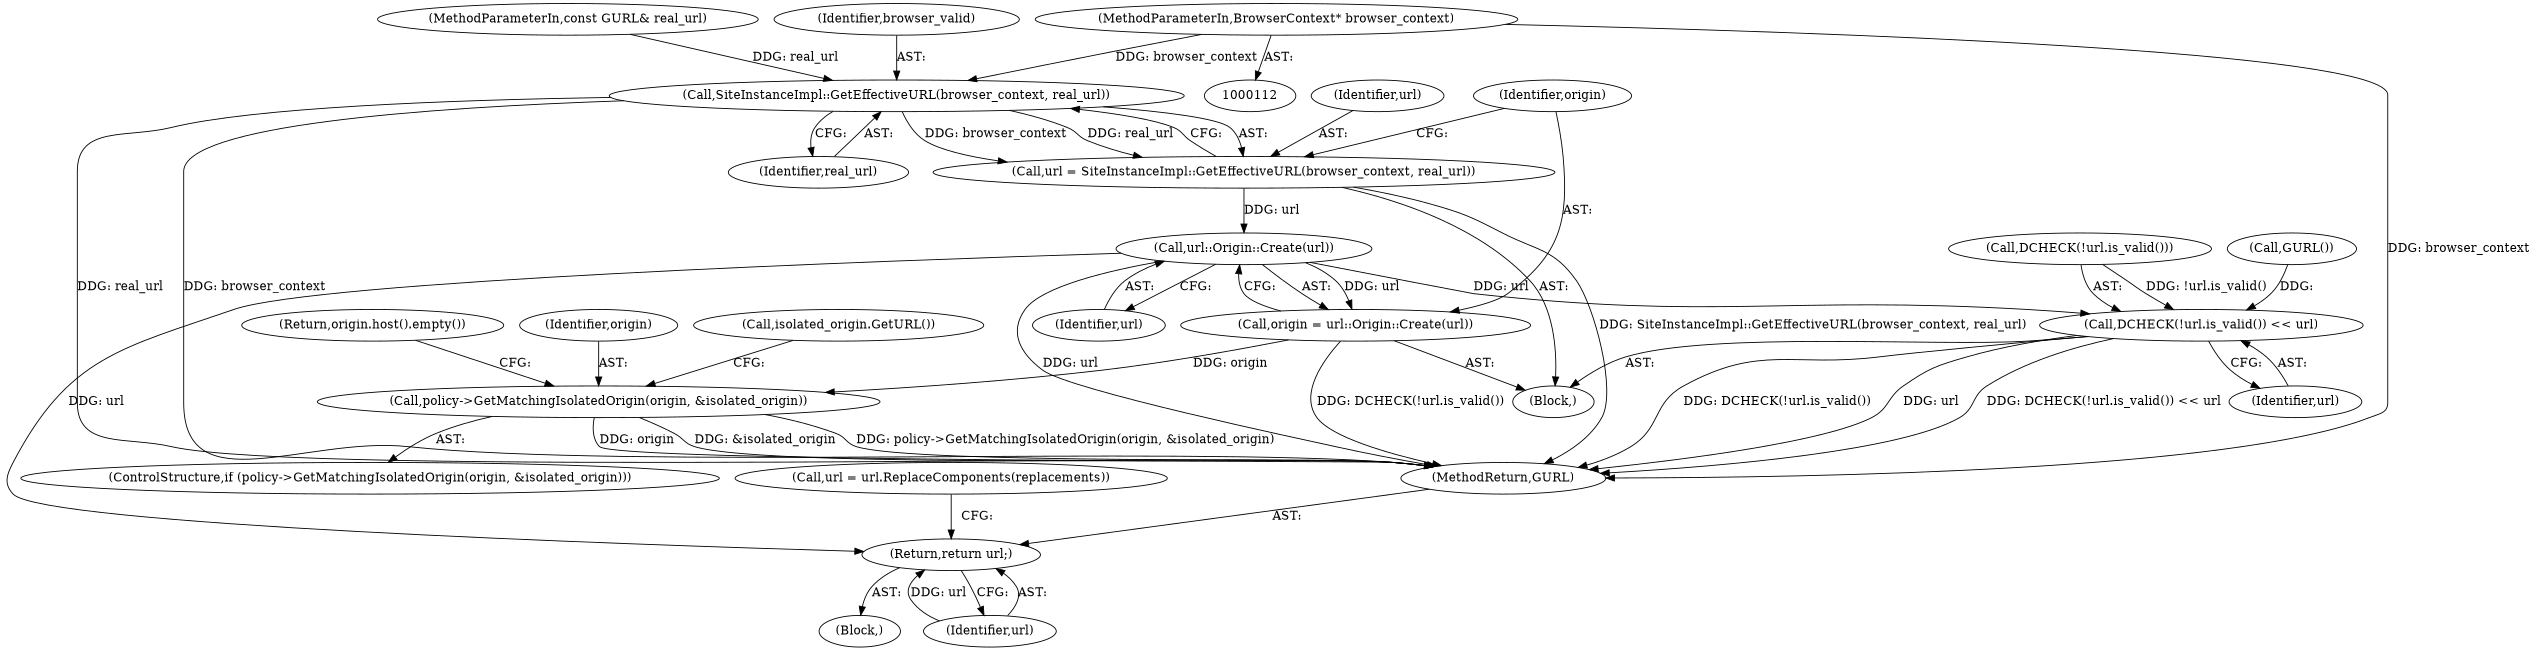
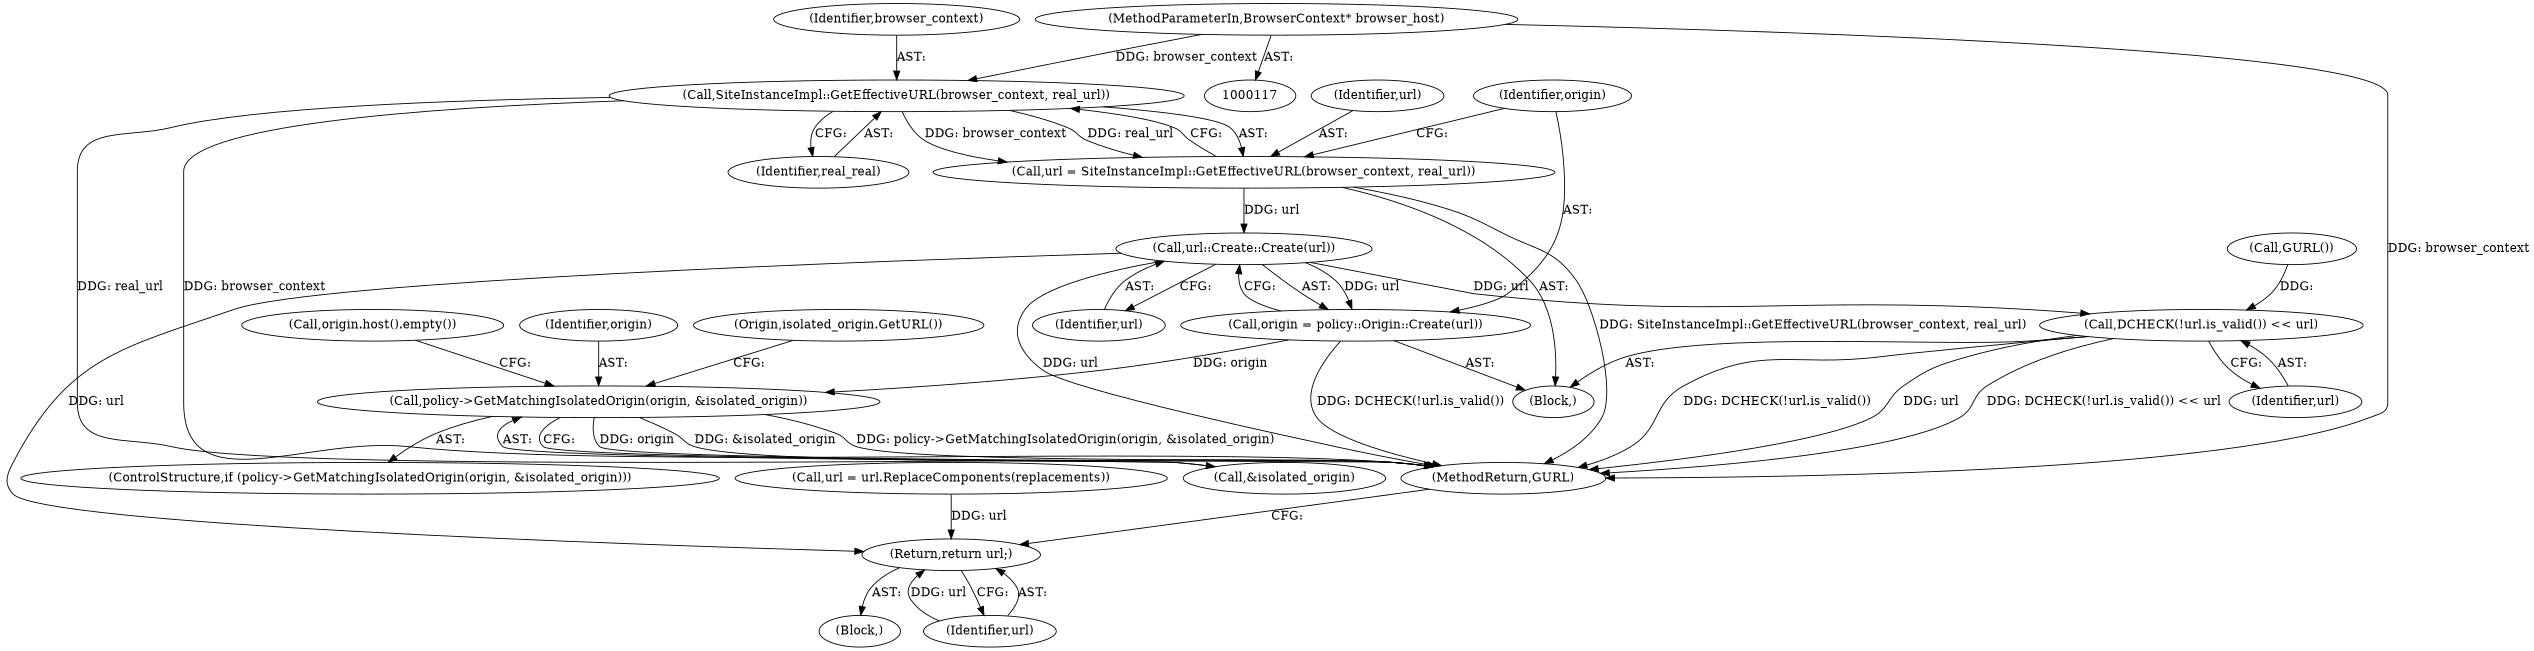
node "(MethodParameterIn,const GURL& real_url)": removed
node "(Identifier,browser_valid)": label "(Identifier,browser_valid)" -> "(Identifier,browser_context)"
node "(MethodParameterIn,BrowserContext* browser_context)": label "(MethodParameterIn,BrowserContext* browser_context)" -> "(MethodParameterIn,BrowserContext* browser_host)"
node "1000112": label "1000112" -> "1000117"
node "(Identifier,real_url)": label "(Identifier,real_url)" -> "(Identifier,real_real)"
node "(Call,url::Origin::Create(url))": label "(Call,url::Origin::Create(url))" -> "(Call,url::Create::Create(url))"
node "(Call,DCHECK(!url.is_valid()))": removed
node "(Return,origin.host().empty())": label "(Return,origin.host().empty())" -> "(Call,origin.host().empty())"
node "(Call,isolated_origin.GetURL())": label "(Call,isolated_origin.GetURL())" -> "(Origin,isolated_origin.GetURL())"
node "(Call,origin = url::Origin::Create(url))": label "(Call,origin = url::Origin::Create(url))" -> "(Call,origin = policy::Origin::Create(url))"
node "(Call,&isolated_origin)": added
edge "(Call,url = url.ReplaceComponents(replacements))" -> "(Return,return url;)": label "CFG: " -> "DDG: url"
edge "(MethodReturn,GURL)" -> "(Return,return url;)": label "AST: " -> "CFG: "
